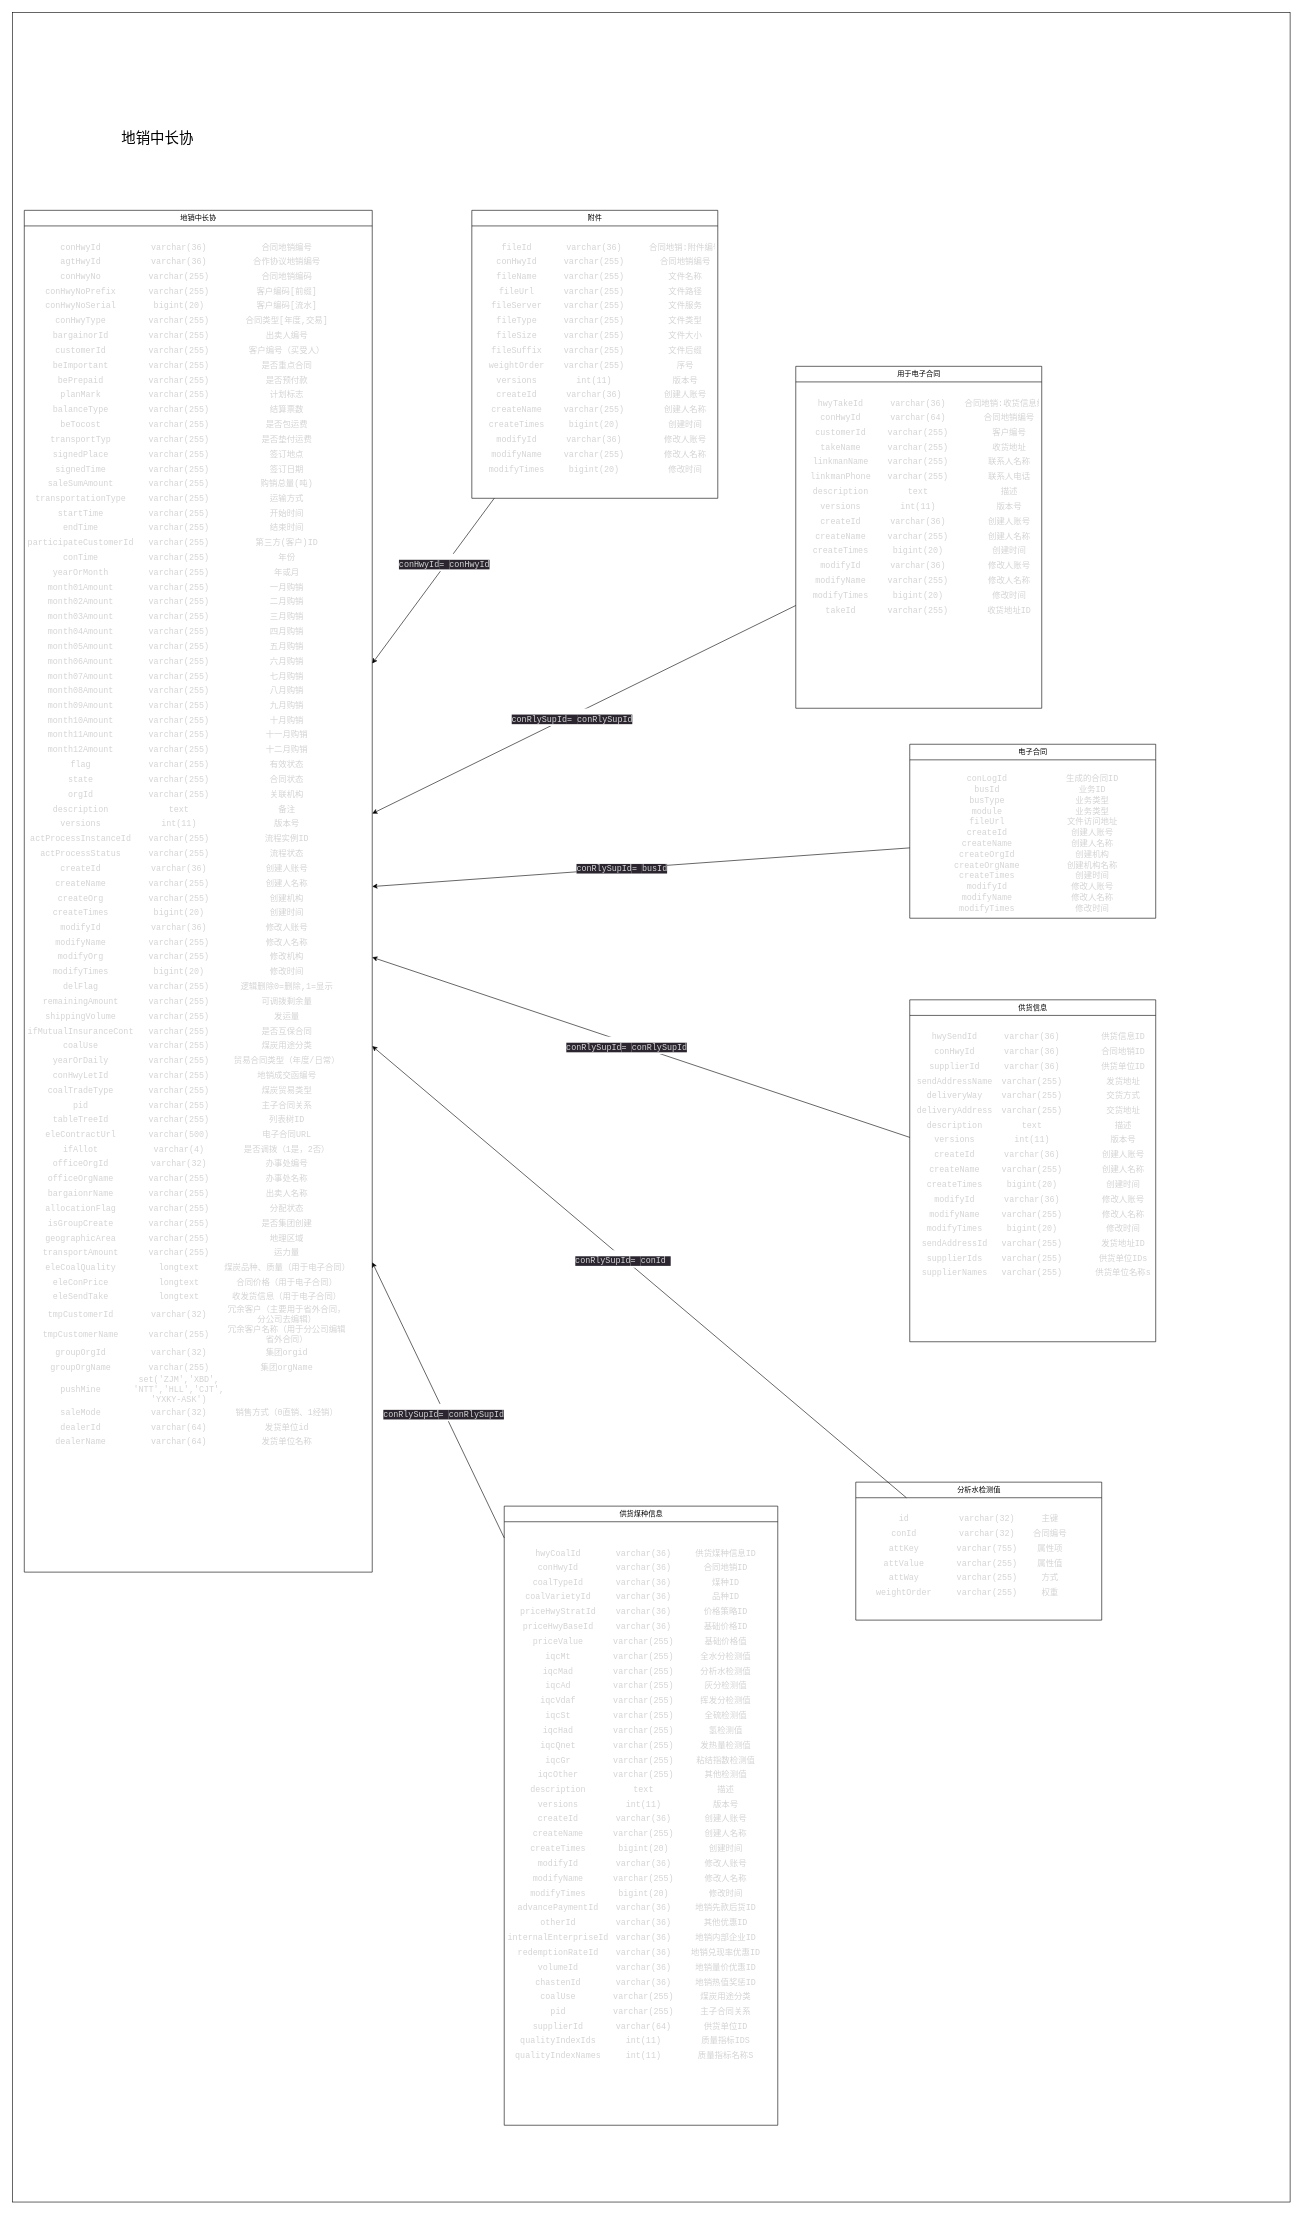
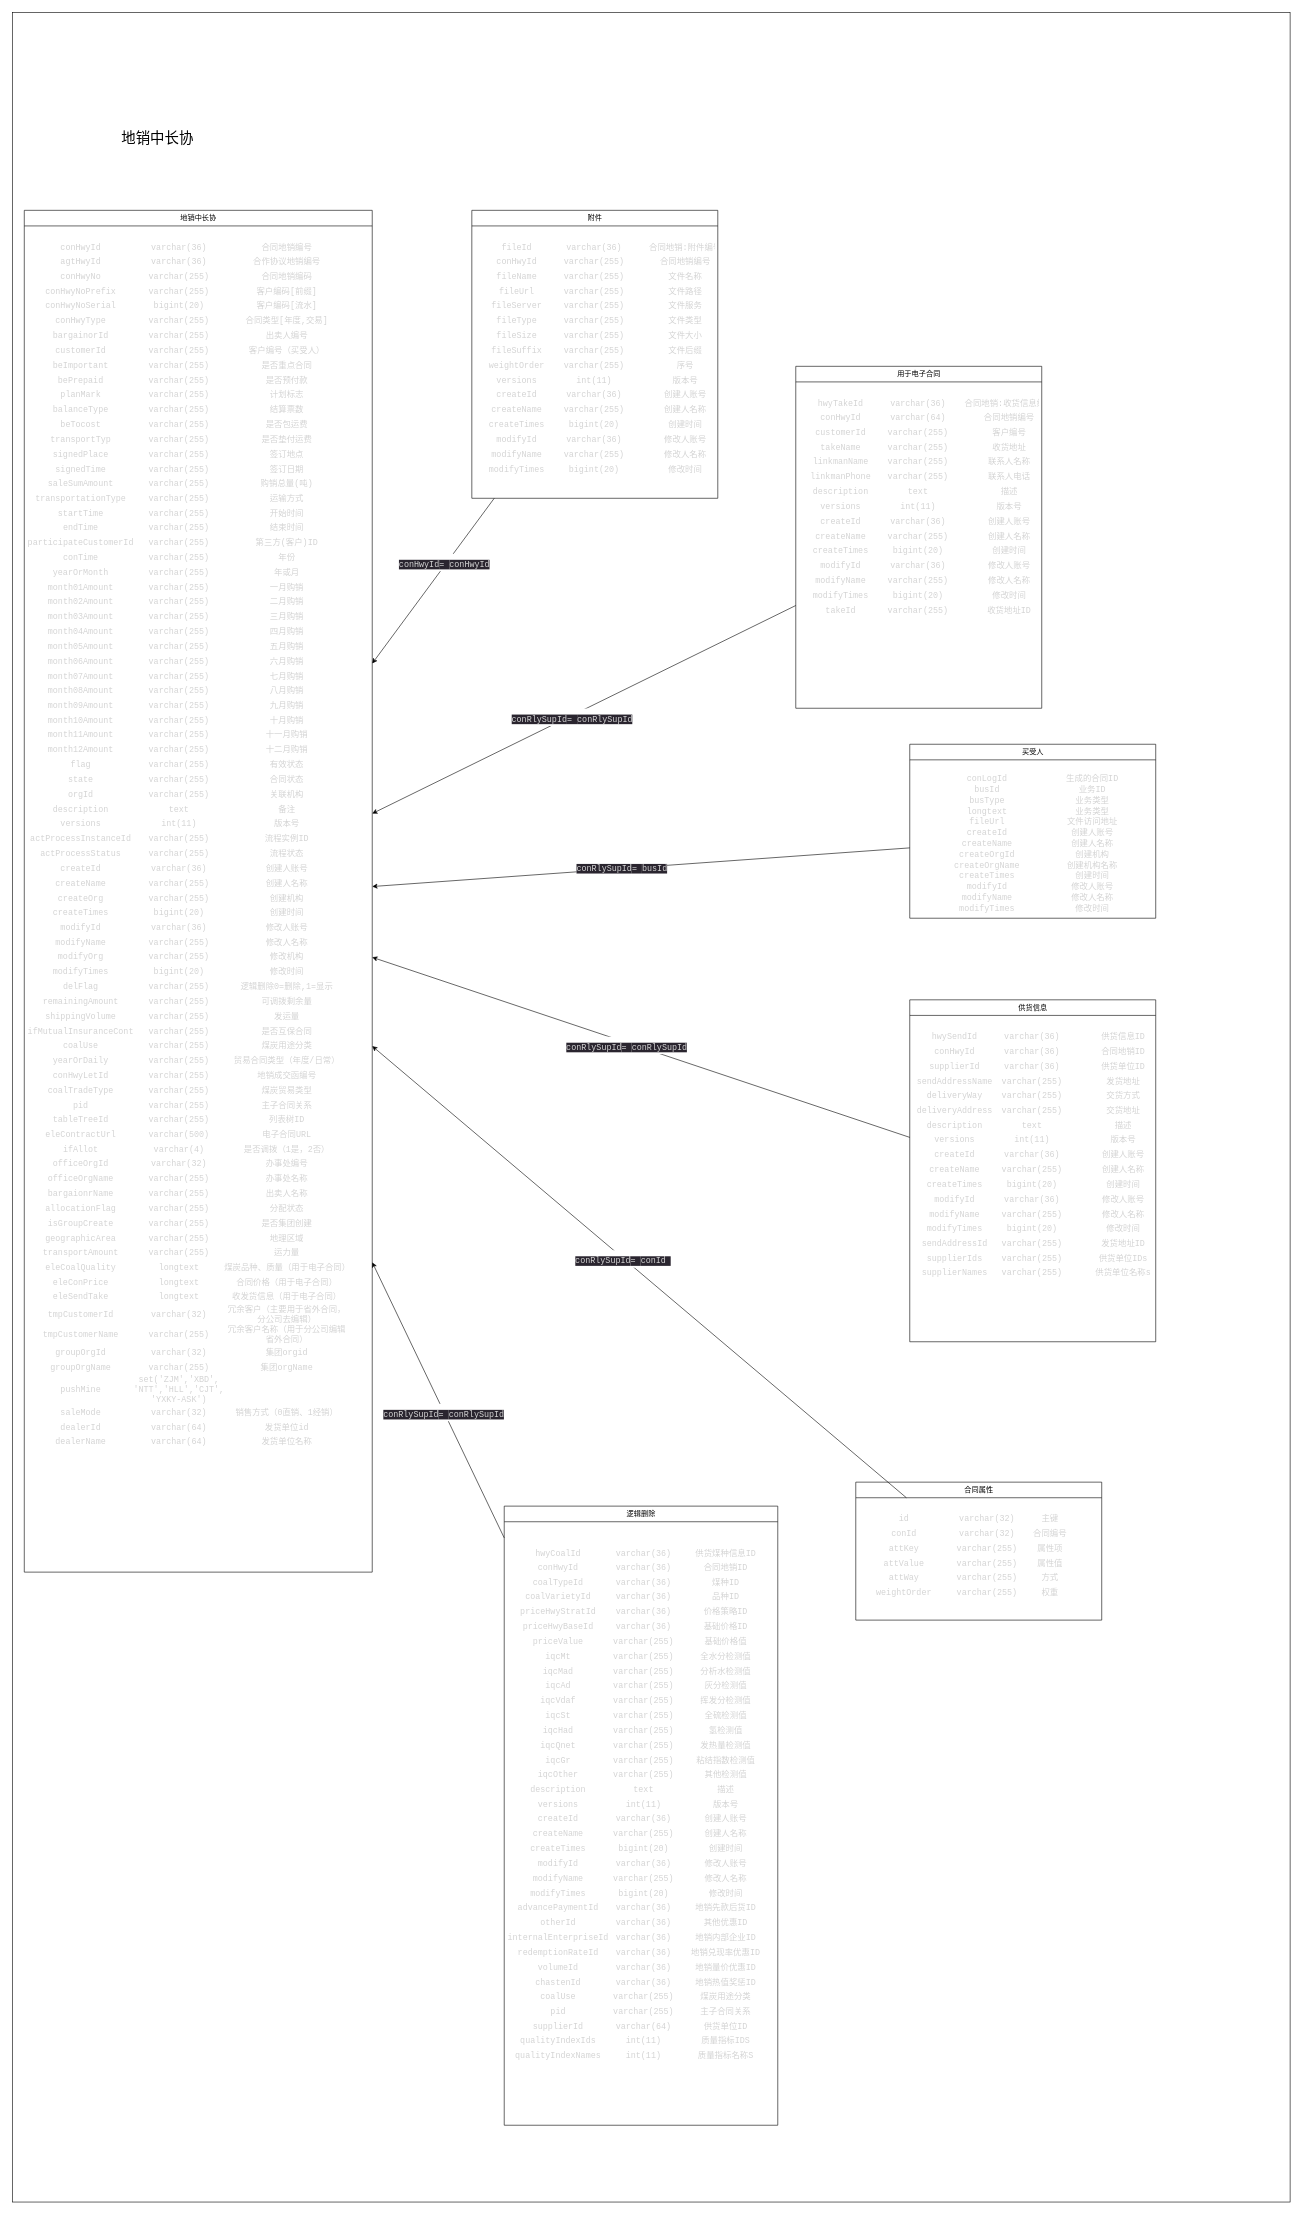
node "电子合同": label "电子合同" -> "买受人"
node "conLogId 生成的合同ID busId 业务ID busType 业务类型 module 业务类型 fileUrl 文件访问地址 createId 创建人账号 createName 创建人名称 createOrgId 创建机构 createOrgName 创建机构名称 createTimes 创建时间 modifyId 修改人账号 modifyName 修改人名称 modifyTimes 修改时间": label "conLogId 生成的合同ID busId 业务ID busType 业务类型 module 业务类型 fileUrl 文件访问地址 createId 创建人账号 createName 创建人名称 createOrgId 创建机构 createOrgName 创建机构名称 createTimes 创建时间 modifyId 修改人账号 modifyName 修改人名称 modifyTimes 修改时间" -> "conLogId 生成的合同ID busId 业务ID busType 业务类型 longtext 业务类型 fileUrl 文件访问地址 createId 创建人账号 createName 创建人名称 createOrgId 创建机构 createOrgName 创建机构名称 createTimes 创建时间 modifyId 修改人账号 modifyName 修改人名称 modifyTimes 修改时间"
node "分析水检测值": label "分析水检测值" -> "合同属性"
node "供货煤种信息": label "供货煤种信息" -> "逻辑删除"
node "id varchar(32) 主键 conId varchar(32) 合同编号 attKey varchar(755) 属性项 attValue varchar(255) 属性值 attWay varchar(255) 方式 weightOrder varchar(255) 权重": label "id varchar(32) 主键 conId varchar(32) 合同编号 attKey varchar(755) 属性项 attValue varchar(255) 属性值 attWay varchar(255) 方式 weightOrder varchar(255) 权重" -> "id varchar(32) 主键 conId varchar(32) 合同编号 attKey varchar(255) 属性项 attValue varchar(255) 属性值 attWay varchar(255) 方式 weightOrder varchar(255) 权重"
